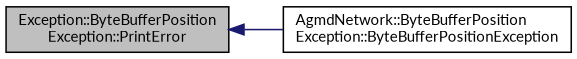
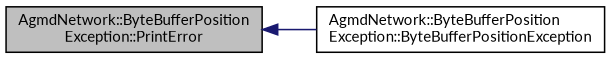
node "Exception::ByteBufferPosition Exception::PrintError": label "Exception::ByteBufferPosition Exception::PrintError" -> "AgmdNetwork::ByteBufferPosition Exception::PrintError"
